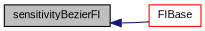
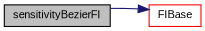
edge "FIBase" -> "sensitivityBezierFI": reversed
